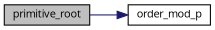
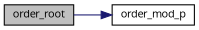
node "primitive_root": label "primitive_root" -> "order_root"
